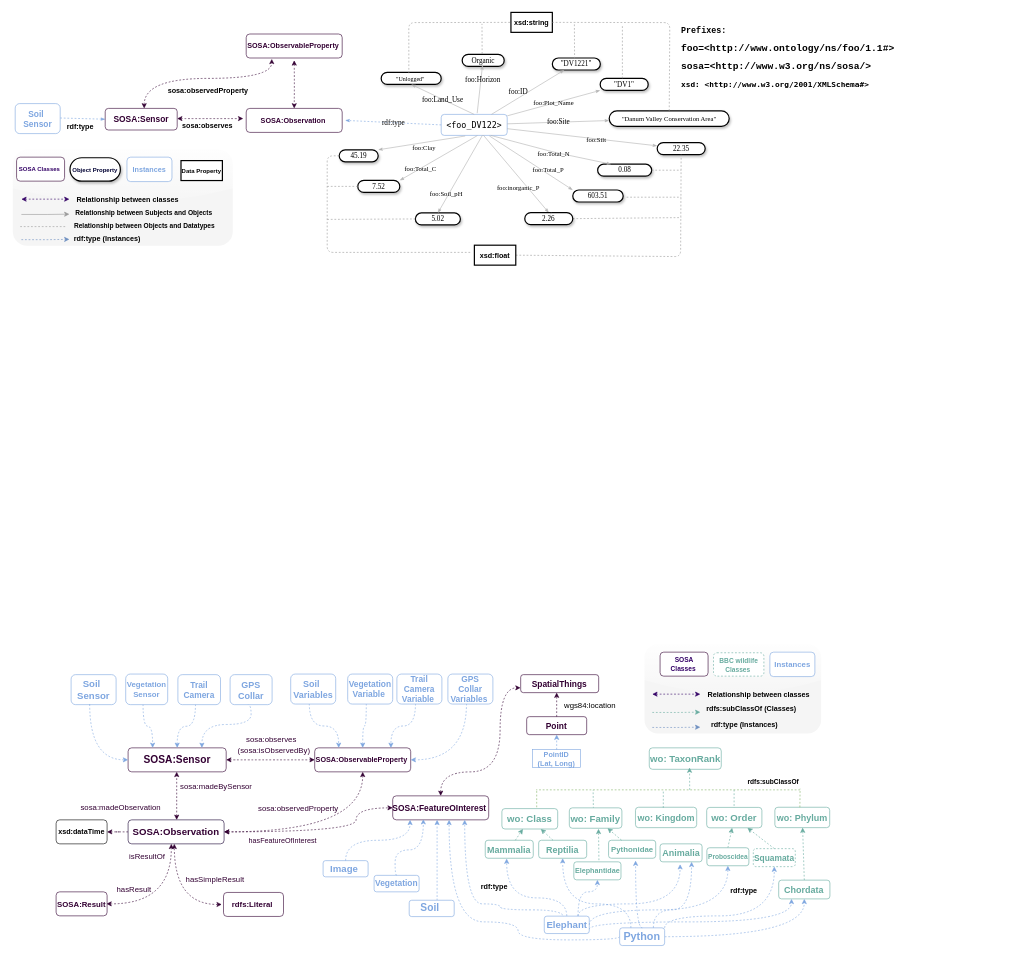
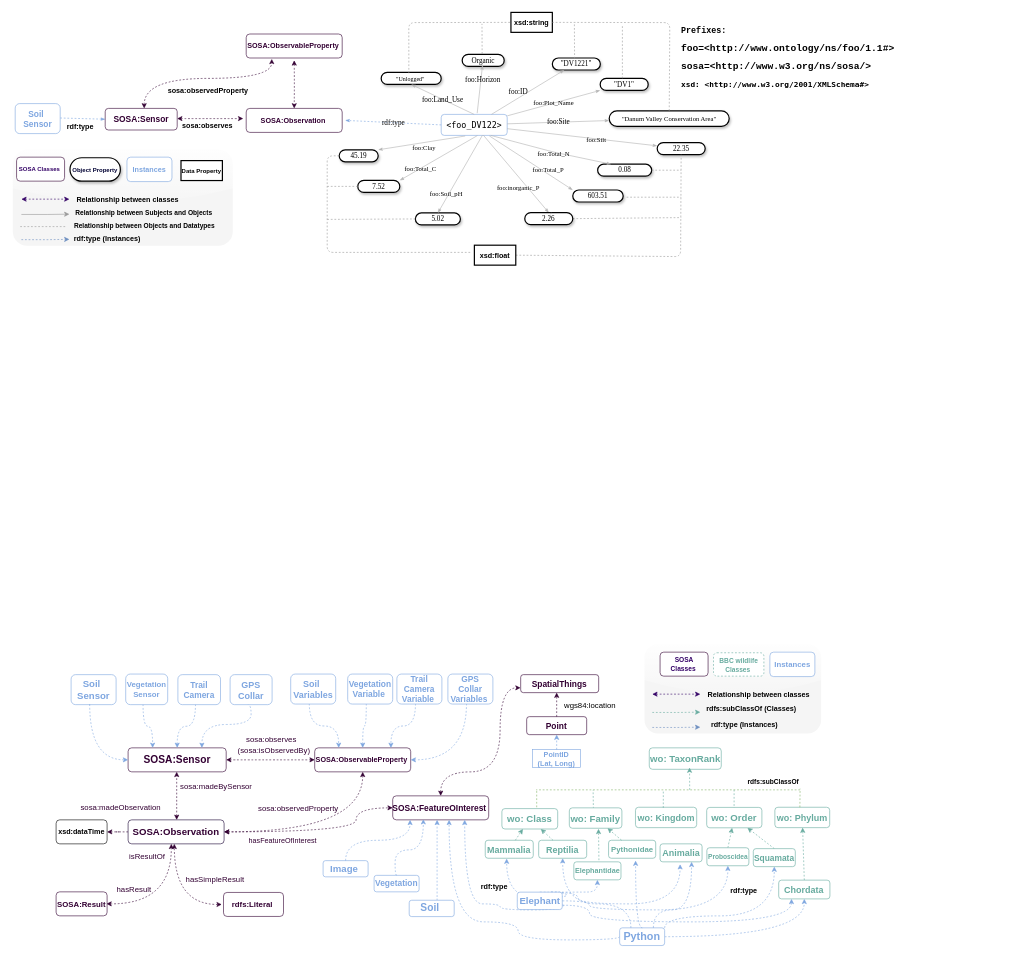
node "Squamata": style dashed -> solid
node "Elephant": moved (567, 925) -> (540, 901)
